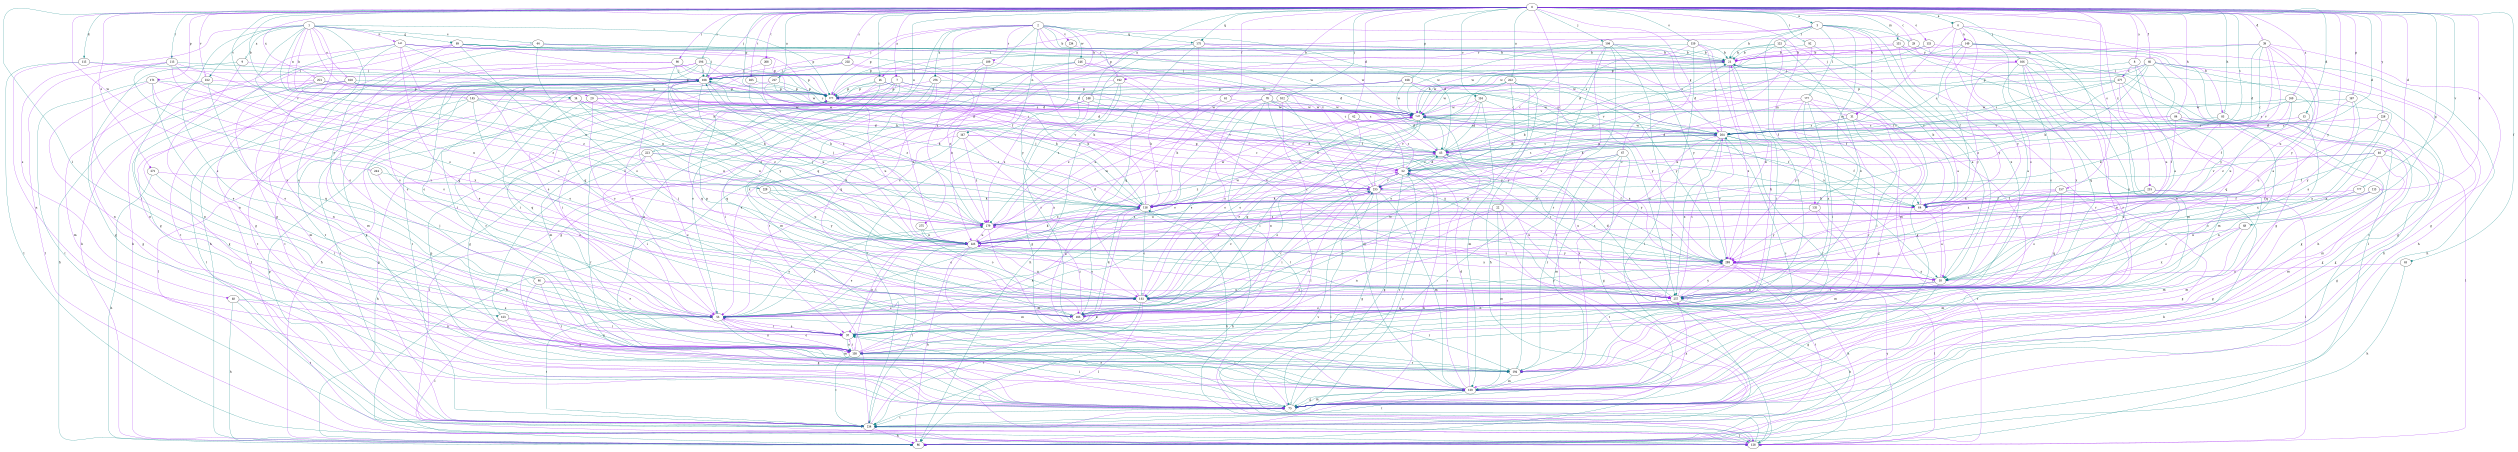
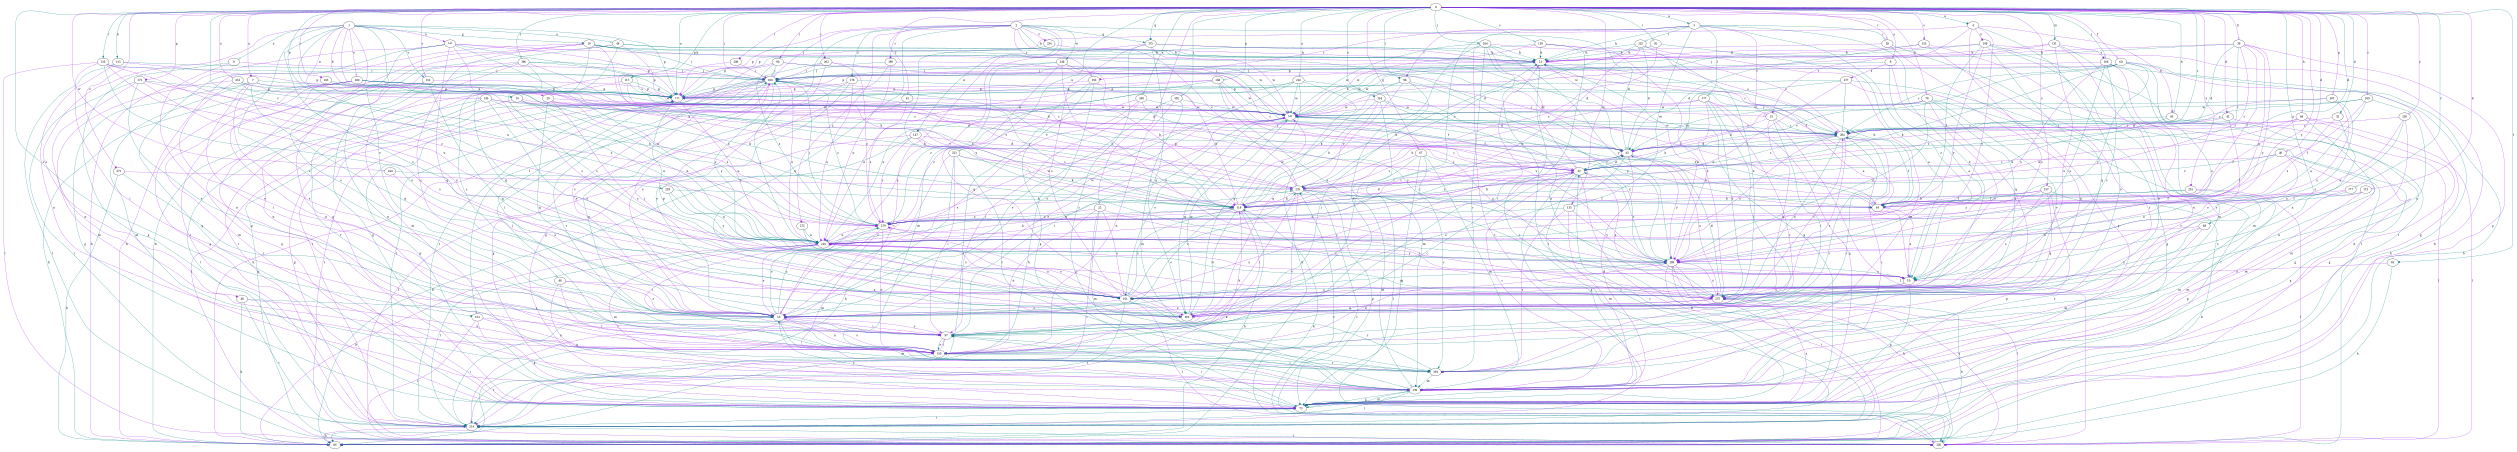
edge "106" -> "257": now "131" -> "257"
